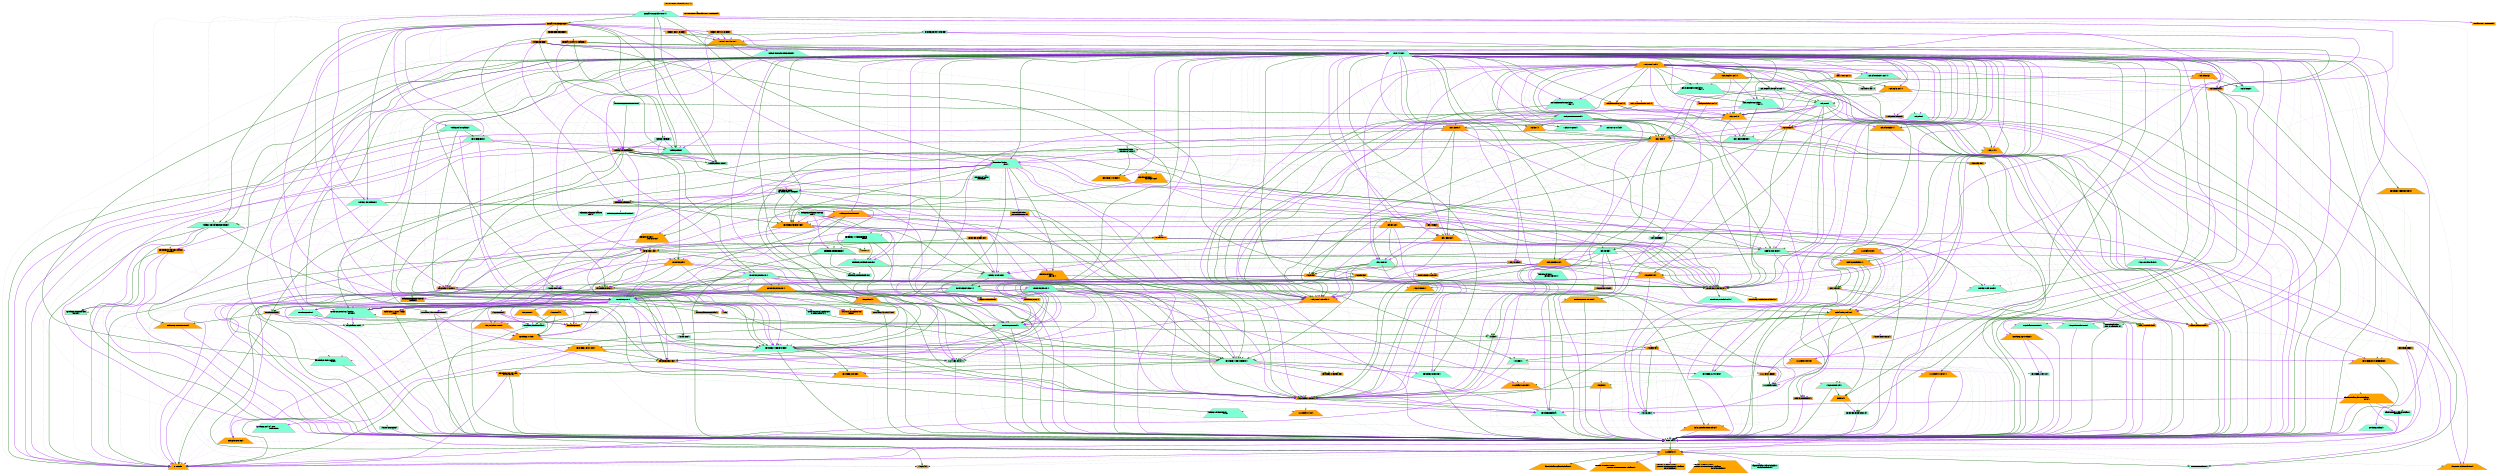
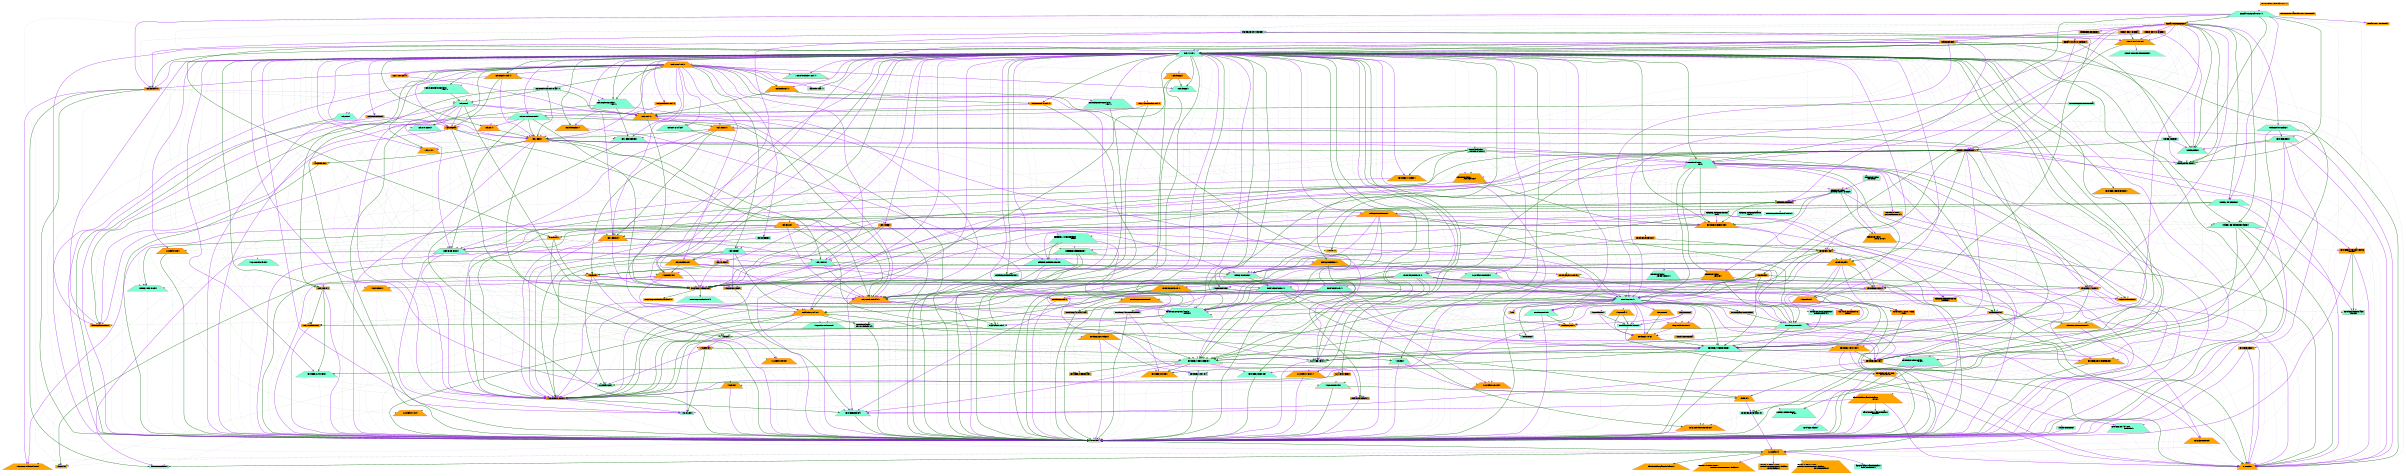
edge "Math/UnrealMath.h" -> "Math/OrthoMatrix.h": color darkgreen -> purple
edge "Serialization/Archive.h" -> "HAL/PlatformProperties.h": now "Logging/LogCategory.h" -> "HAL/PlatformProperties.h"
edge "Serialization/Archive.h" -> "Templates/UnrealTemplate.h": style bold -> dotted
